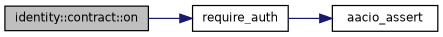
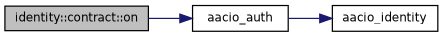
node "require_auth": label "require_auth" -> "aacio_auth"
node "aacio_assert": label "aacio_assert" -> "aacio_identity"
